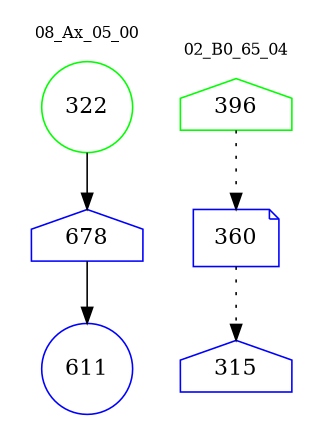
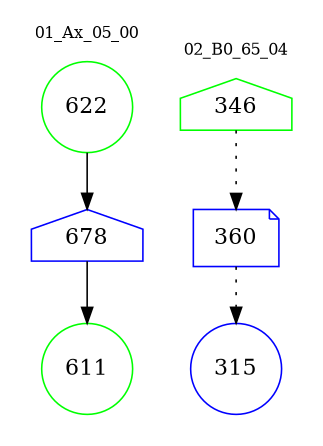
cluster "08_Ax_05_00": label "08_Ax_05_00" -> "01_Ax_05_00"
node "322": label "322" -> "622"
node "396": label "396" -> "346"
node "611": color blue -> green
node "315": shape house -> circle
